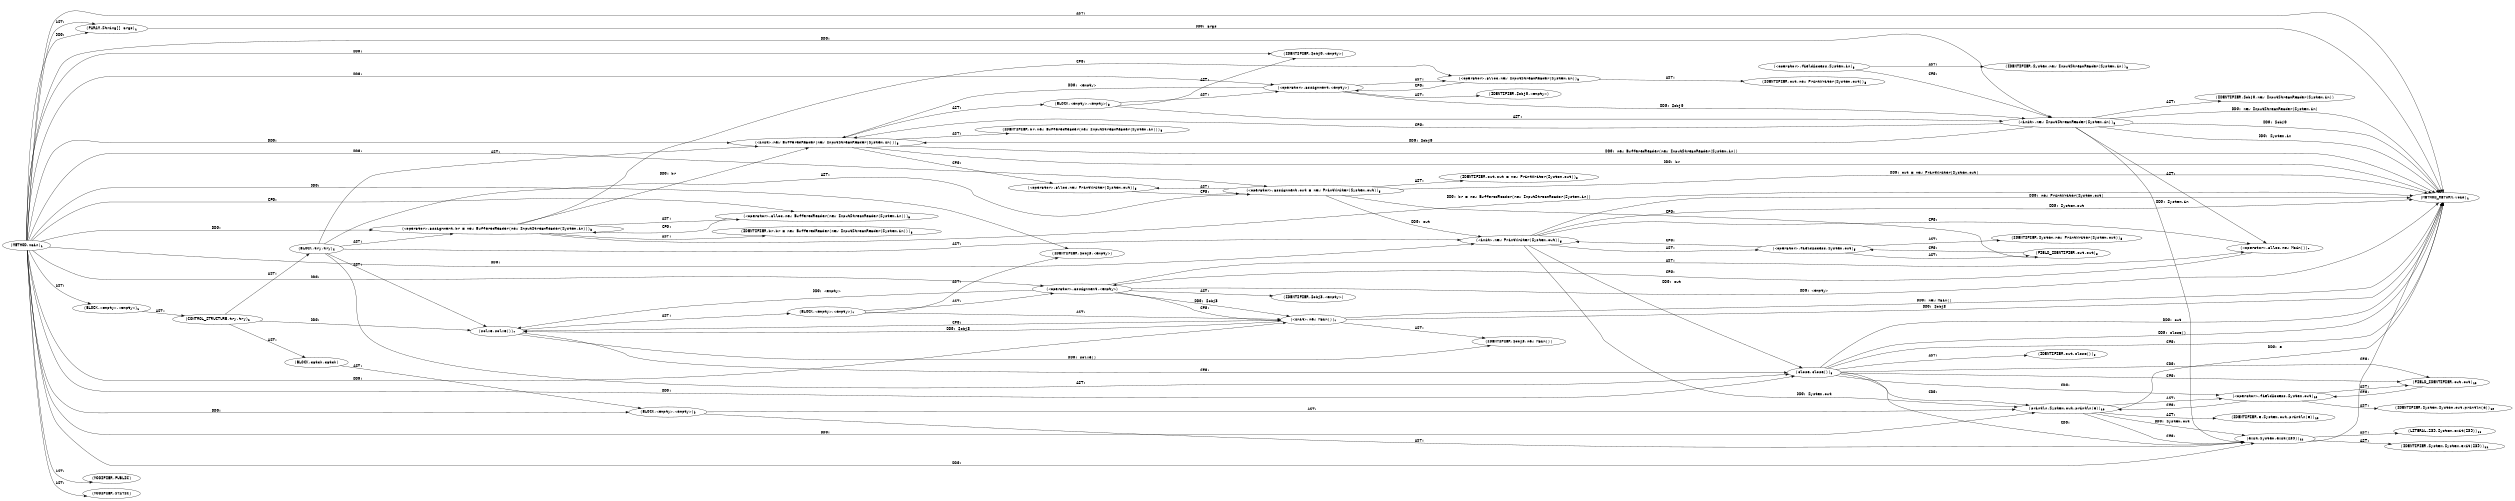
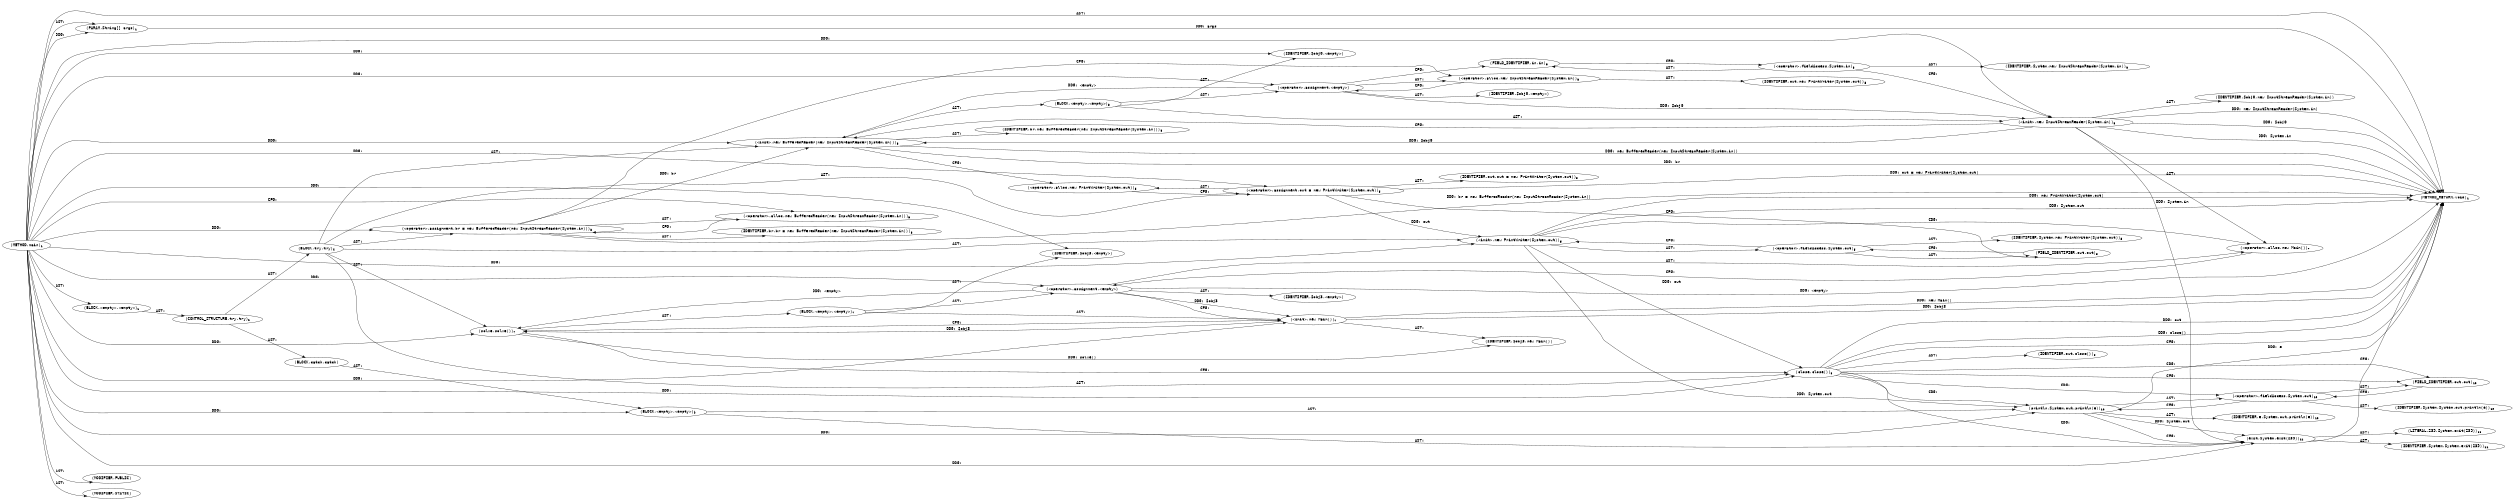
node "(FIELD_IDENTIFIER,in,in)": added
edge "(<init>,new PrintWriter(System.out))" -> "(<operator>.alloc,new Main())": label "CFG: " -> "CDG: "
edge "(CONTROL_STRUCTURE,try,try)" -> "(solve,solve())": now "(METHOD,main)" -> "(solve,solve())"
